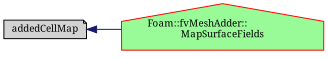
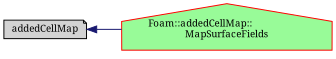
node "Foam::fvMeshAdder:: MapSurfaceFields": label "Foam::fvMeshAdder:: MapSurfaceFields" -> "Foam::addedCellMap:: MapSurfaceFields"
